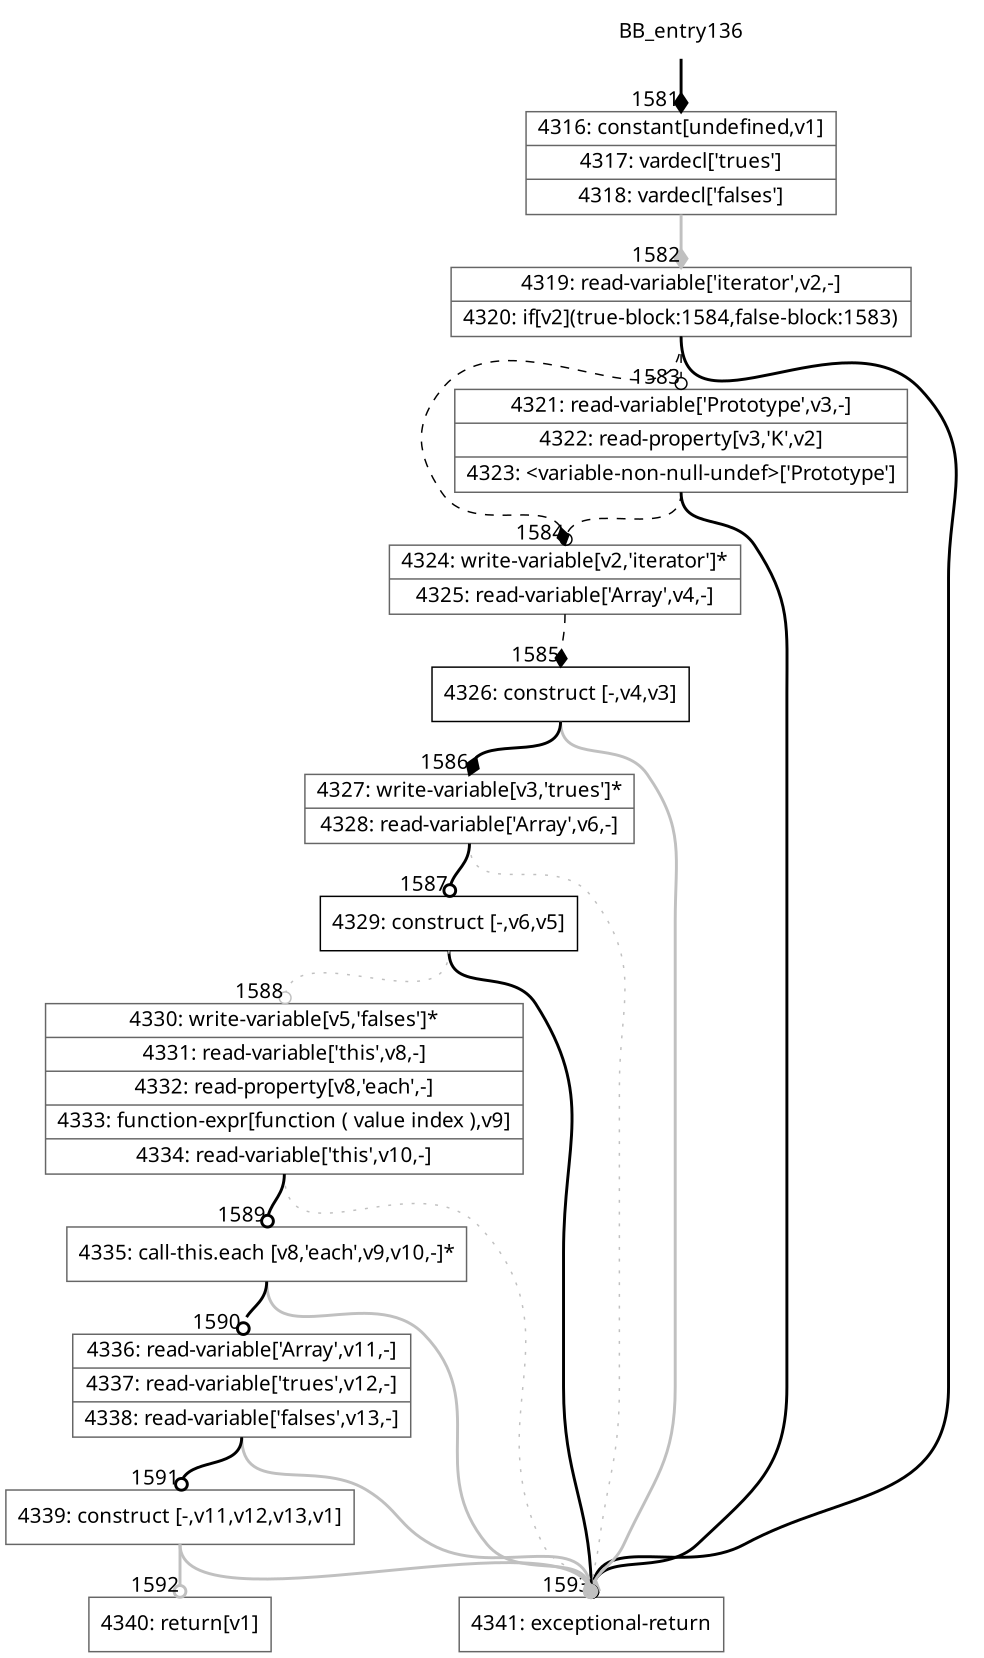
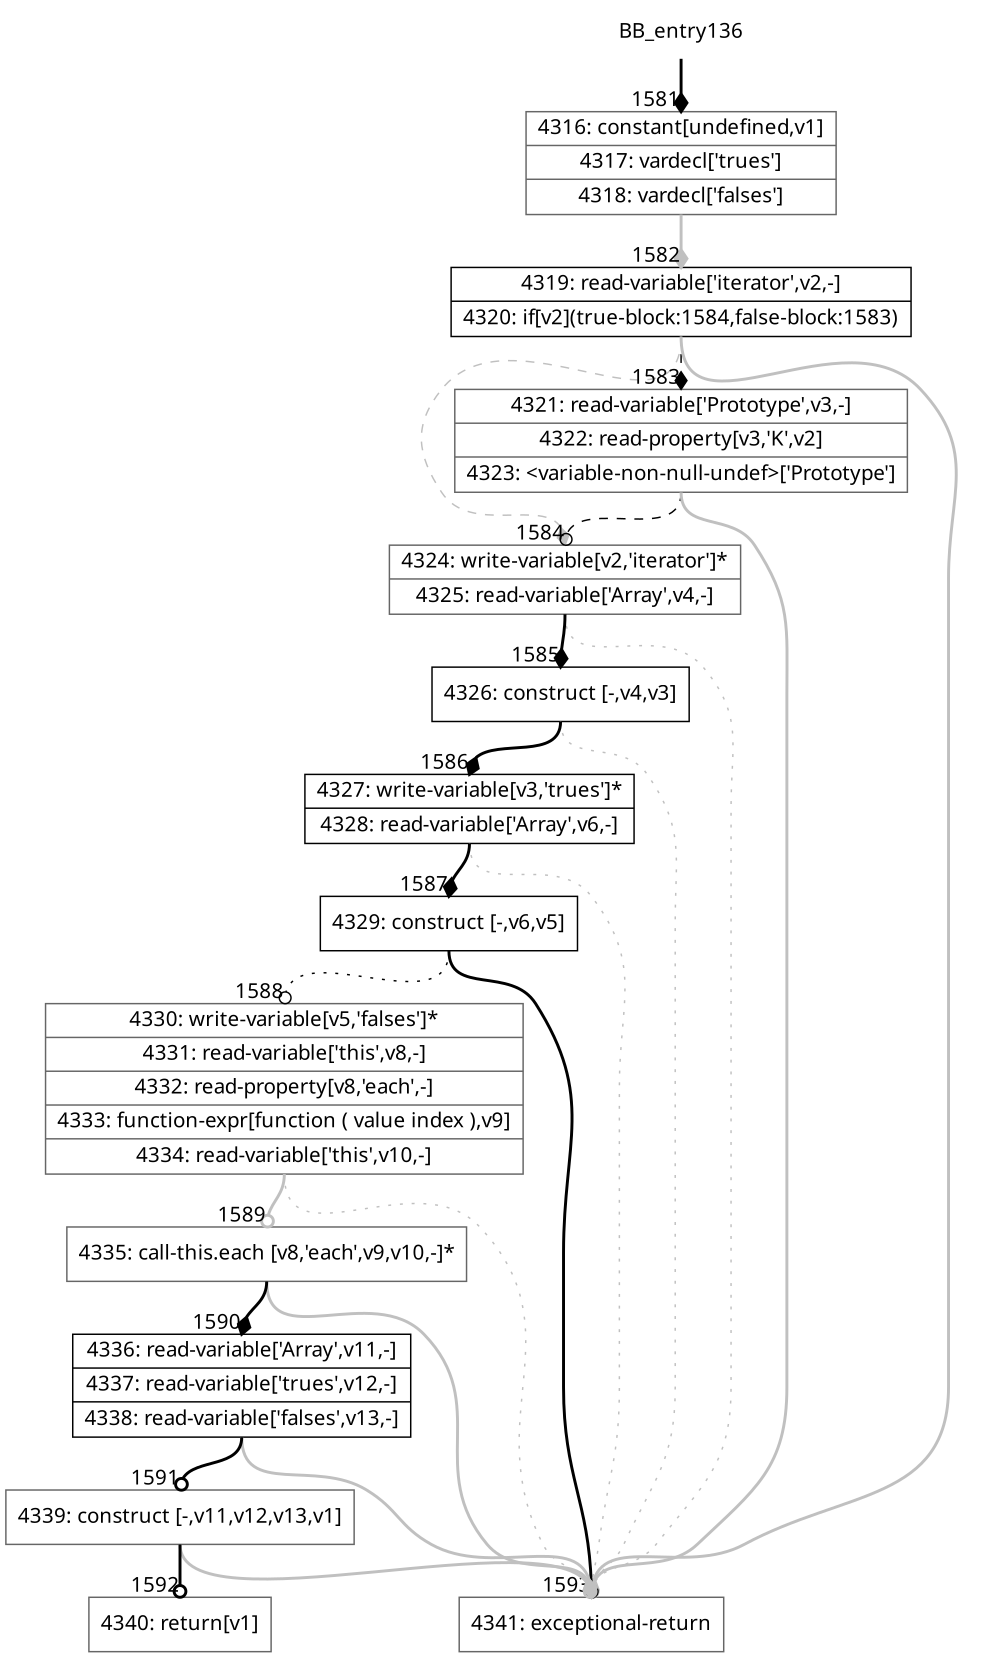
node "4319: read-variable['iterator',v2,-]": color gray40 -> black
edge "4319: read-variable['iterator',v2,-]" -> "4321: read-variable['Prototype',v3,-]": arrowhead odot -> diamond
edge "4319: read-variable['iterator',v2,-]" -> "4324: write-variable[v2,'iterator']*": color black -> gray
edge "4324: write-variable[v2,'iterator']*" -> "4326: construct [-,v4,v3]": style dashed -> bold
node "4327: write-variable[v3,'trues']*": color gray40 -> black
edge "4327: write-variable[v3,'trues']*" -> "4329: construct [-,v6,v5]": arrowhead odot -> diamond
edge "4319: read-variable['iterator',v2,-]" -> "4341: exceptional-return": color black -> gray
edge "4329: construct [-,v6,v5]" -> "4330: write-variable[v5,'falses']*": color gray -> black
edge "4321: read-variable['Prototype',v3,-]" -> "4341: exceptional-return": color black -> gray
edge "4324: write-variable[v2,'iterator']*" -> "4341: exceptional-return": added
edge "4326: construct [-,v4,v3]" -> "4341: exceptional-return": style bold -> dotted
edge "4330: write-variable[v5,'falses']*" -> "4335: call-this.each [v8,'each',v9,v10,-]*": color black -> gray
edge "4335: call-this.each [v8,'each',v9,v10,-]*" -> "4336: read-variable['Array',v11,-]": arrowhead odot -> diamond
node "4336: read-variable['Array',v11,-]": color gray40 -> black
edge "4335: call-this.each [v8,'each',v9,v10,-]*" -> "4341: exceptional-return": arrowhead odot -> diamond
edge "4336: read-variable['Array',v11,-]" -> "4341: exceptional-return": arrowhead odot -> diamond
edge "4339: construct [-,v11,v12,v13,v1]" -> "4340: return[v1]": color gray -> black
